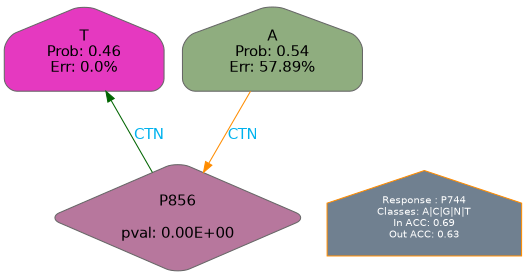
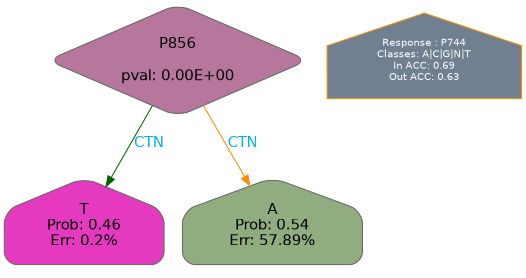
node "T Prob: 0.46 Err: 0.0%": label "T Prob: 0.46 Err: 0.0%" -> "T Prob: 0.46 Err: 0.2%"
edge "A Prob: 0.54 Err: 57.89%" -> "P856 pval: 0.00E+00": reversed
